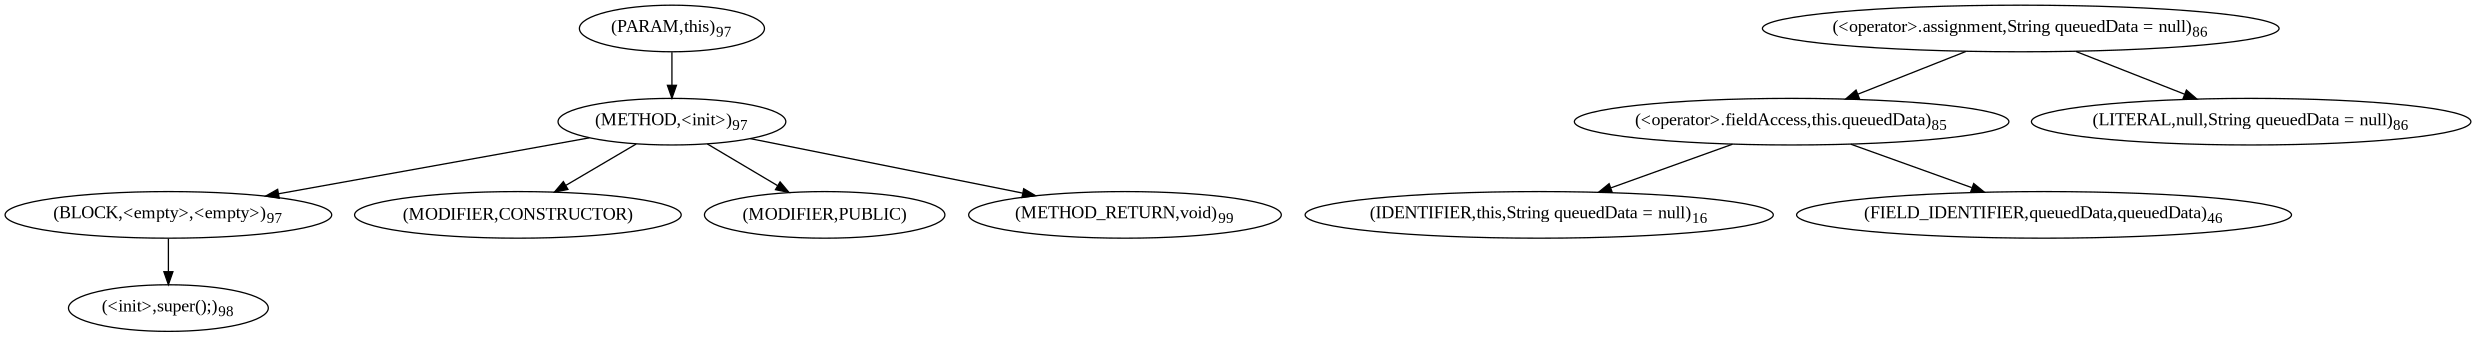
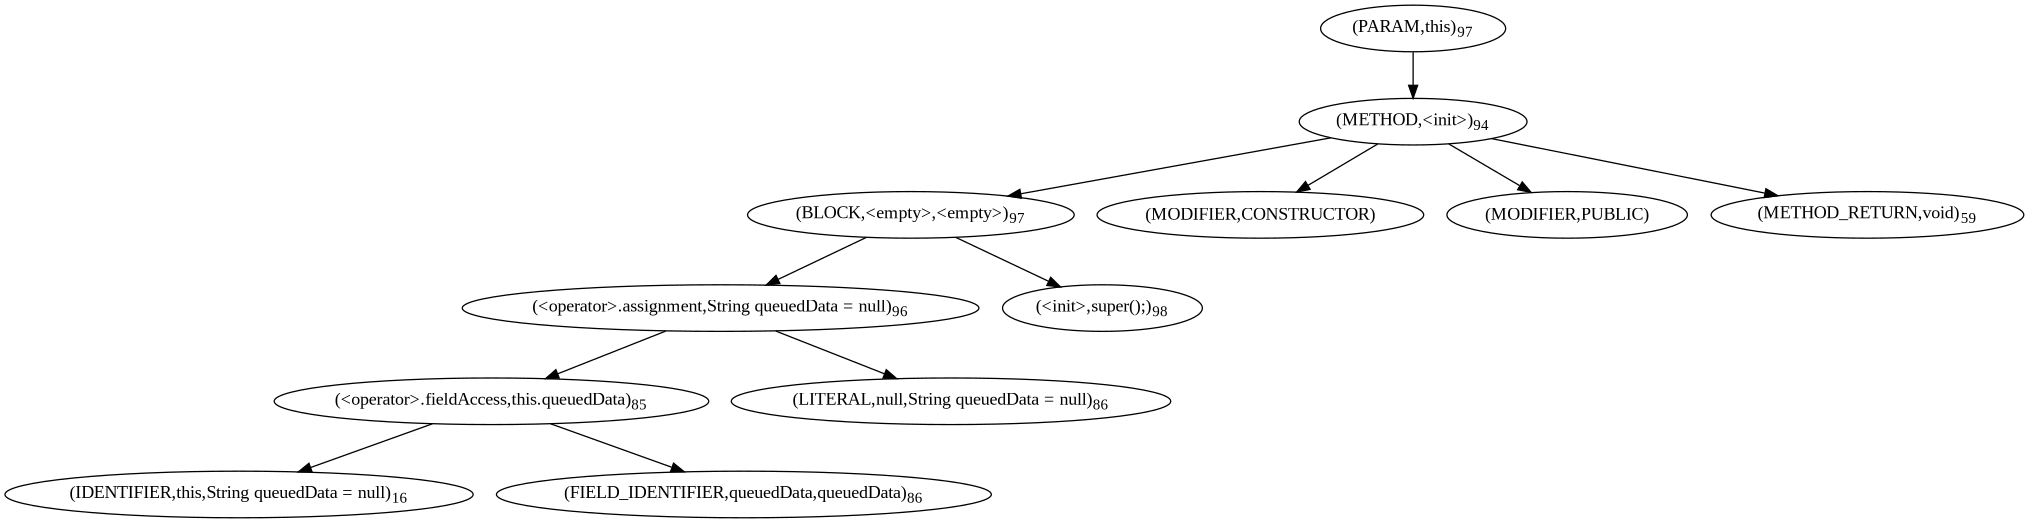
node "(<operator>.assignment,String queuedData = null)": text "86" -> "96"
node "(METHOD,<init>)": text "97" -> "94"
node "(METHOD_RETURN,void)": text "99" -> "59"
node "(FIELD_IDENTIFIER,queuedData,queuedData)": text "46" -> "86"
edge "(BLOCK,<empty>,<empty>)" -> "(<operator>.assignment,String queuedData = null)": added
